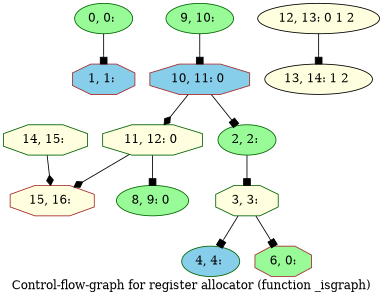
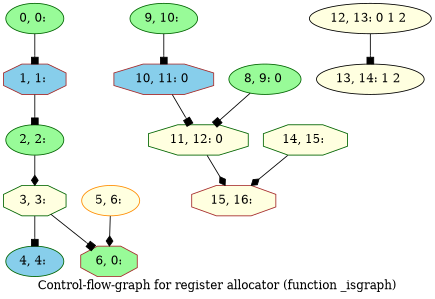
edge "10, 11: 0" -> "11, 12: 0": arrowhead diamond -> box
edge "10, 11: 0" -> "2, 2:": now "1, 1:" -> "2, 2:"
edge "11, 12: 0" -> "8, 9: 0": reversed
edge "2, 2:" -> "3, 3:": arrowhead box -> diamond
node "5, 6:": added
